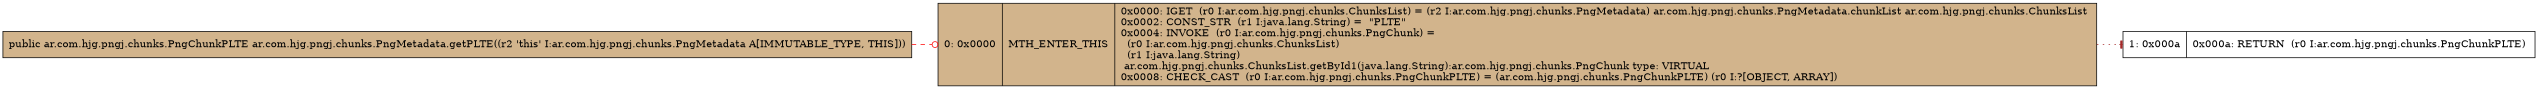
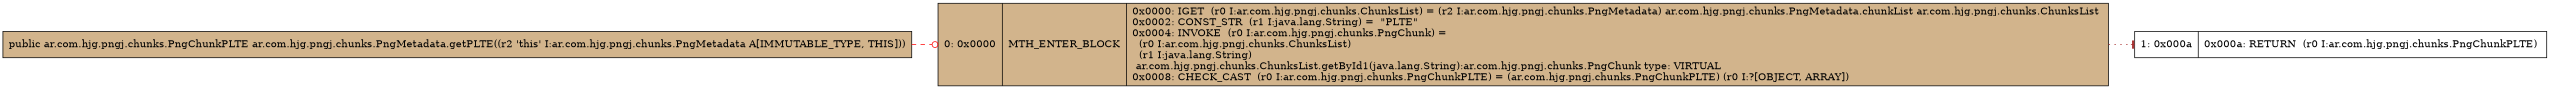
node "0: 0x0000": text "MTH_ENTER_THIS" -> "MTH_ENTER_BLOCK"
